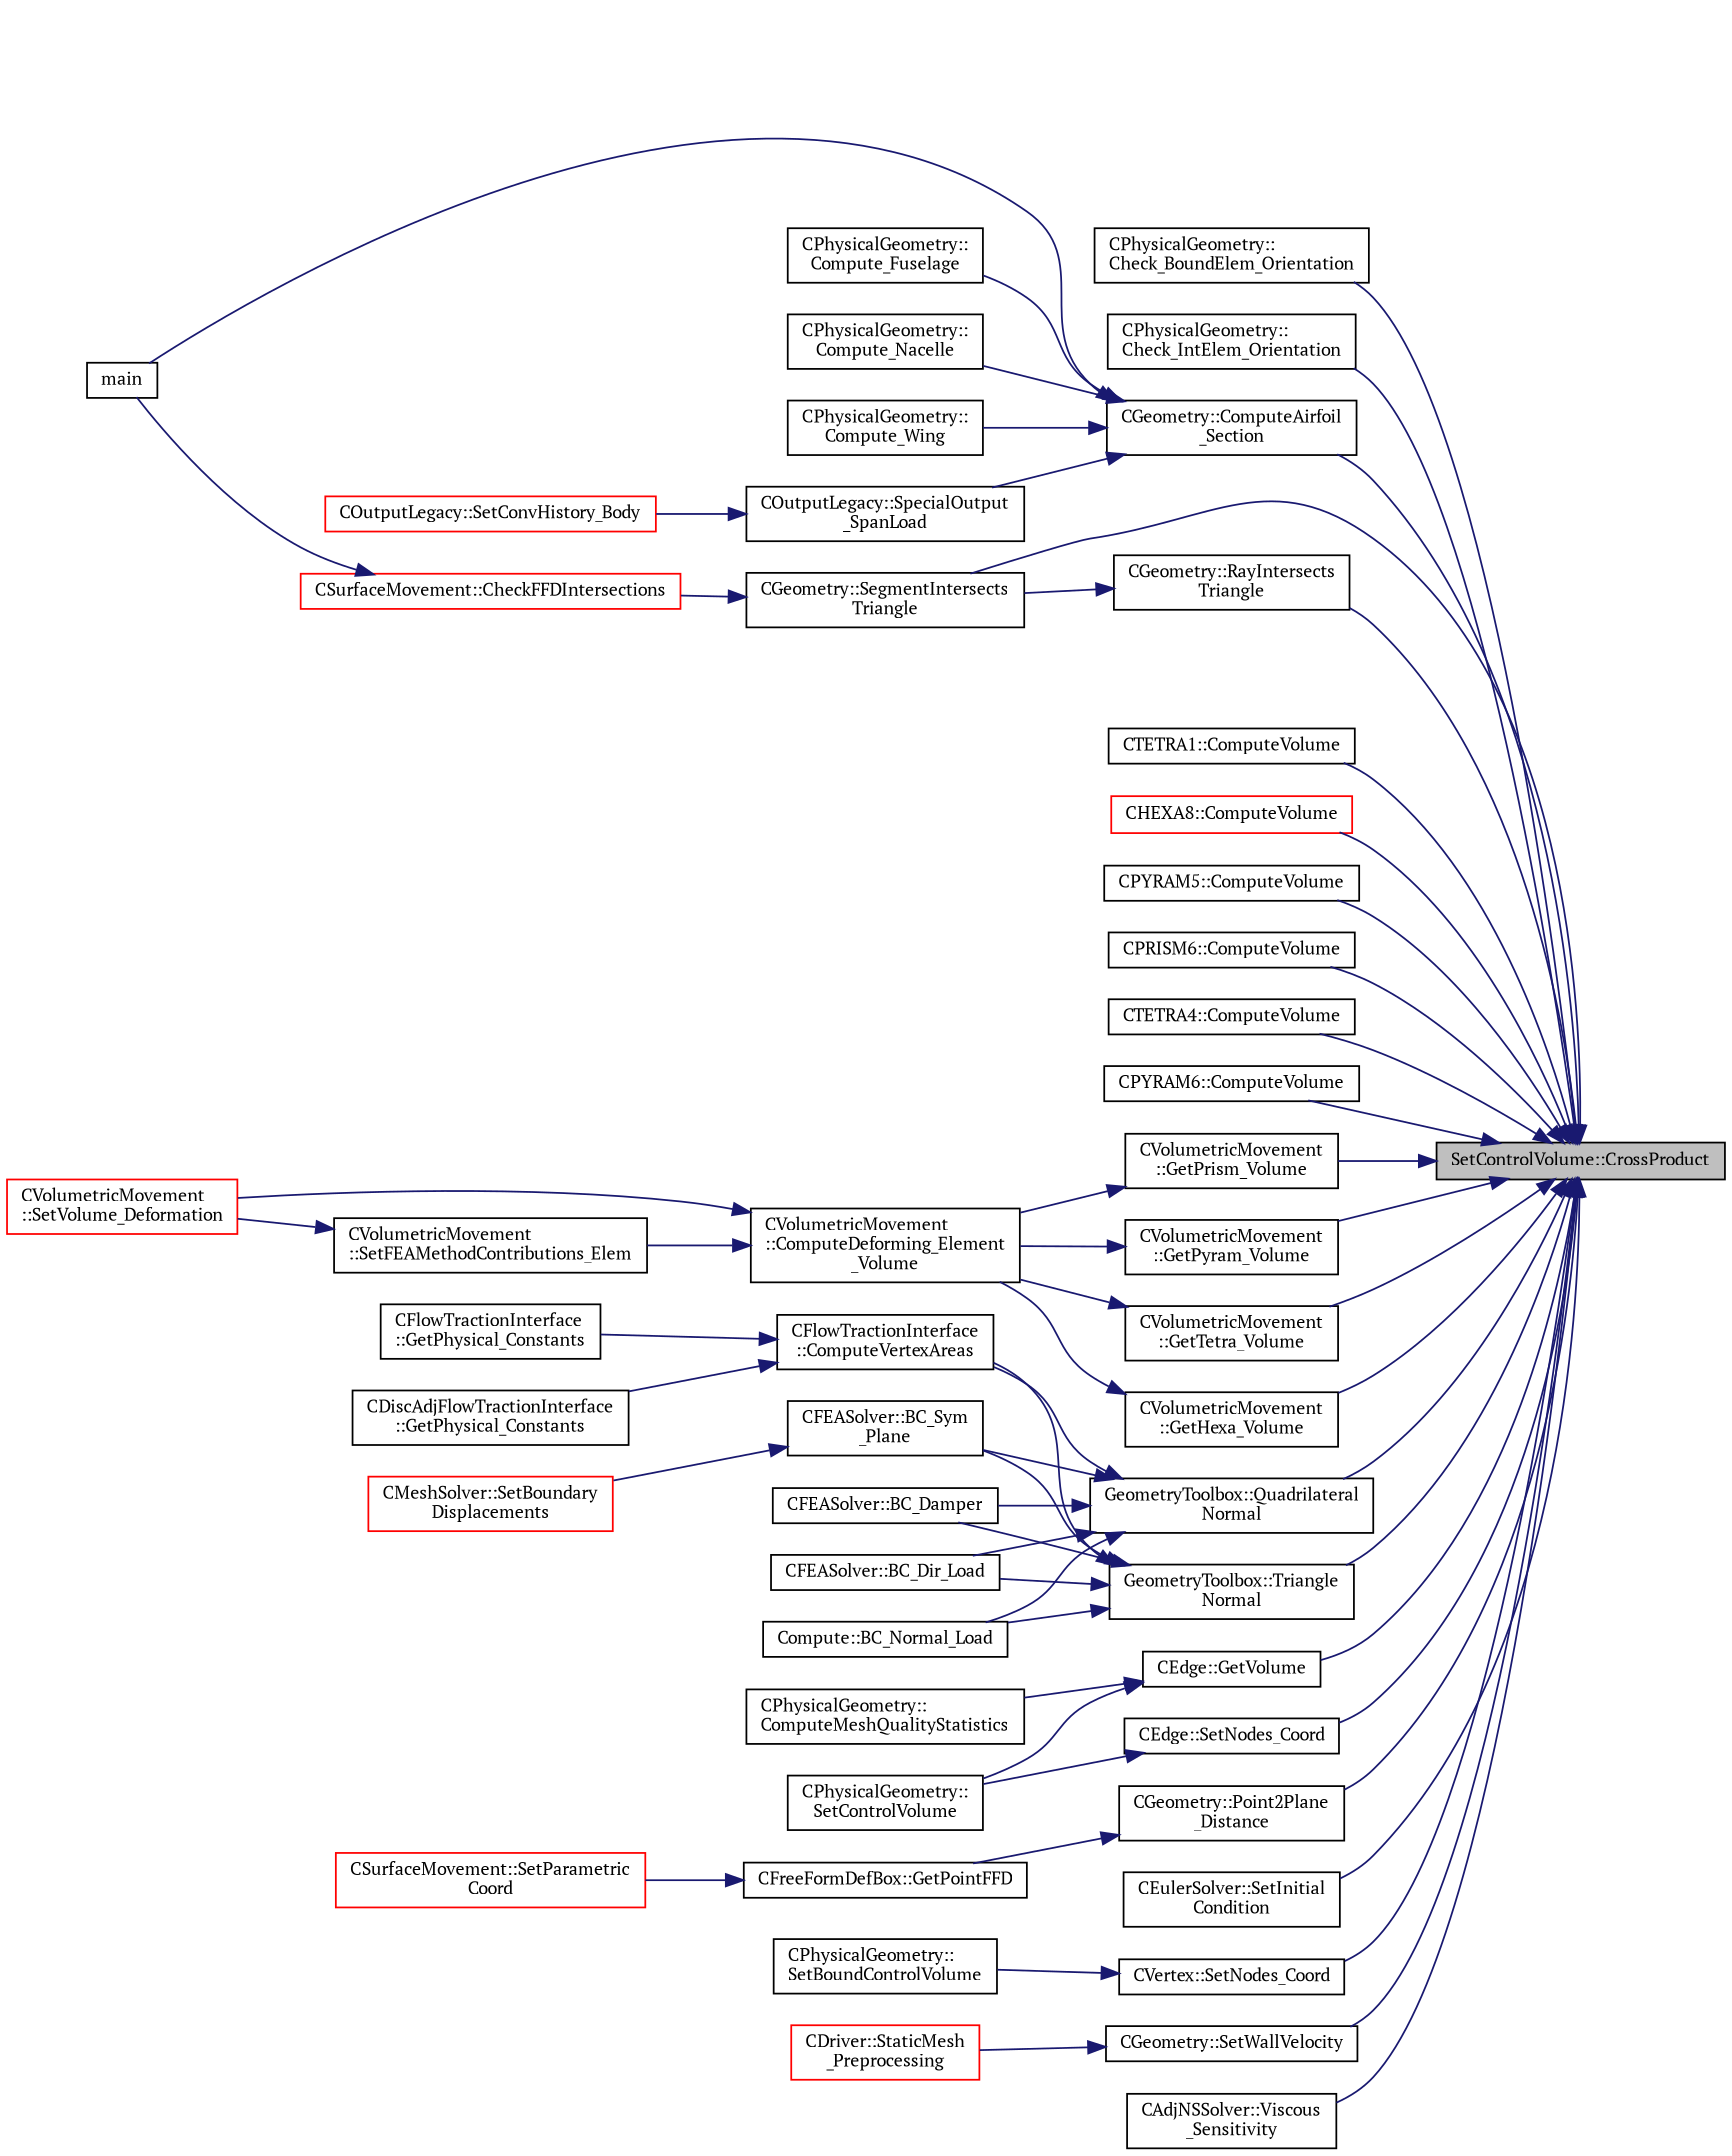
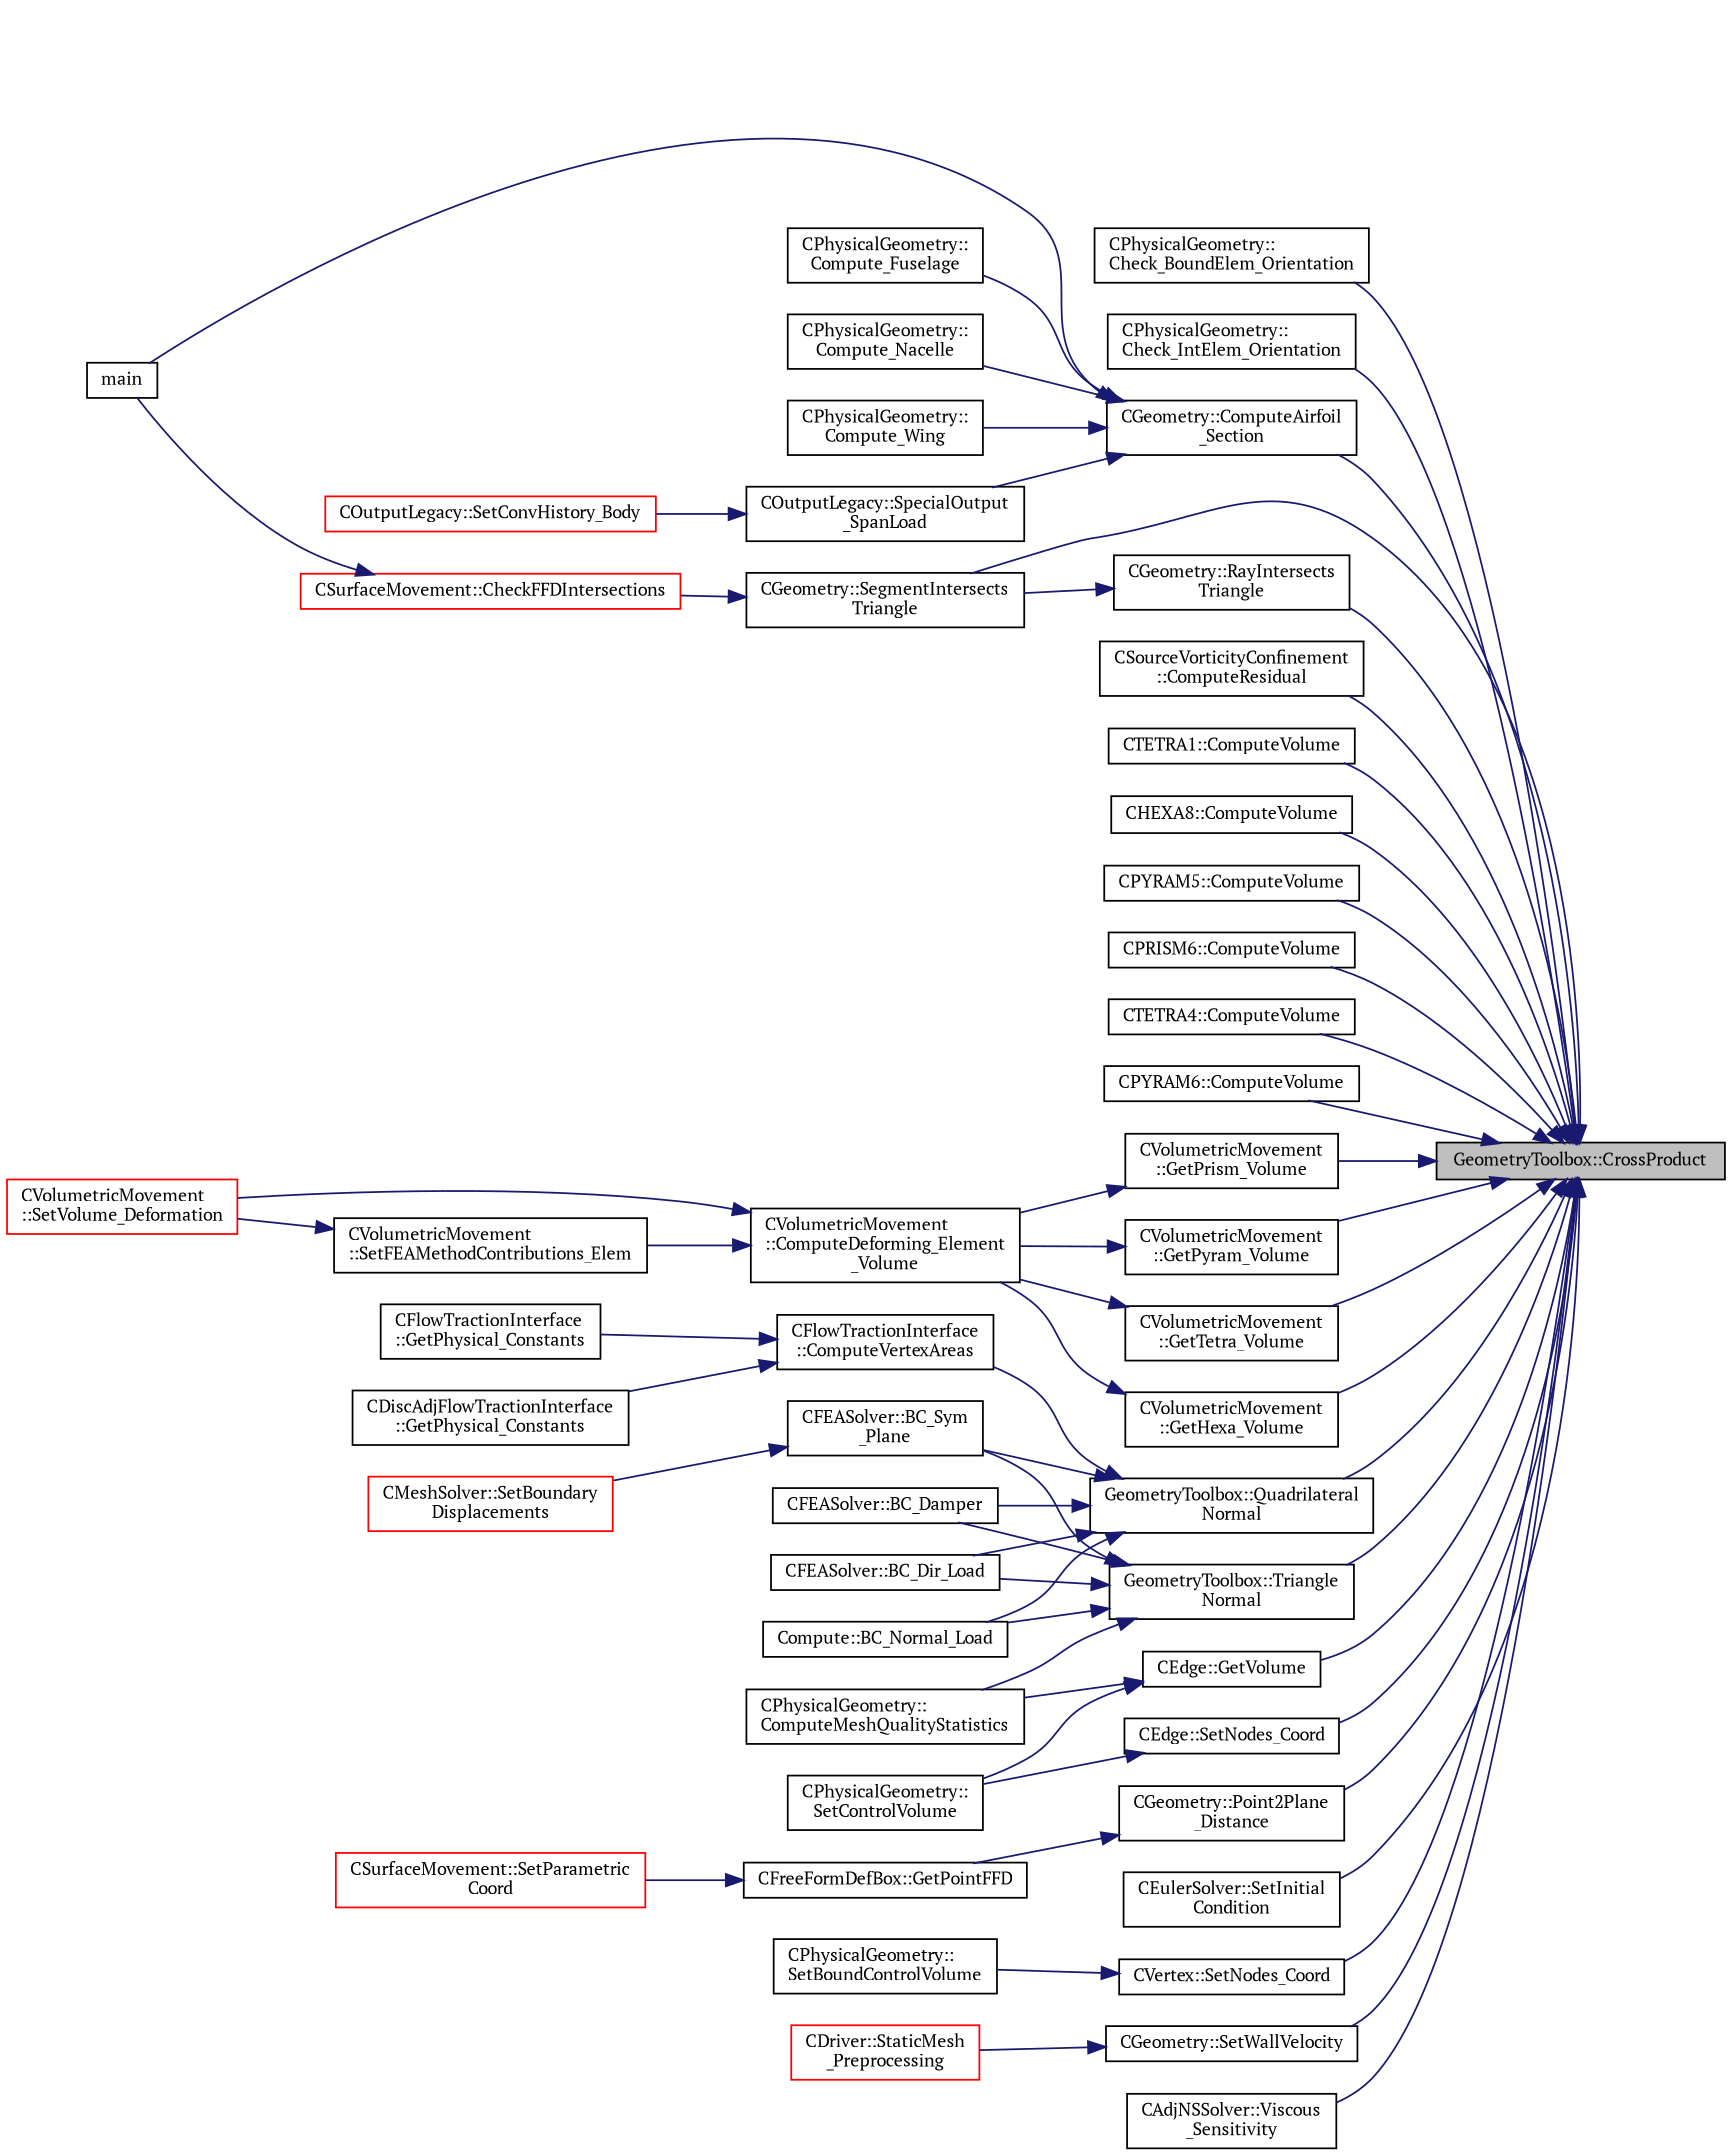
node "CSourceVorticityConfinement ::ComputeResidual": added
node "CHEXA8::ComputeVolume": color red -> black
node "SetControlVolume::CrossProduct": label "SetControlVolume::CrossProduct" -> "GeometryToolbox::CrossProduct"
edge "CFlowTractionInterface ::ComputeVertexAreas" -> "GeometryToolbox::Triangle Normal": now "CPhysicalGeometry:: ComputeMeshQualityStatistics" -> "GeometryToolbox::Triangle Normal"
